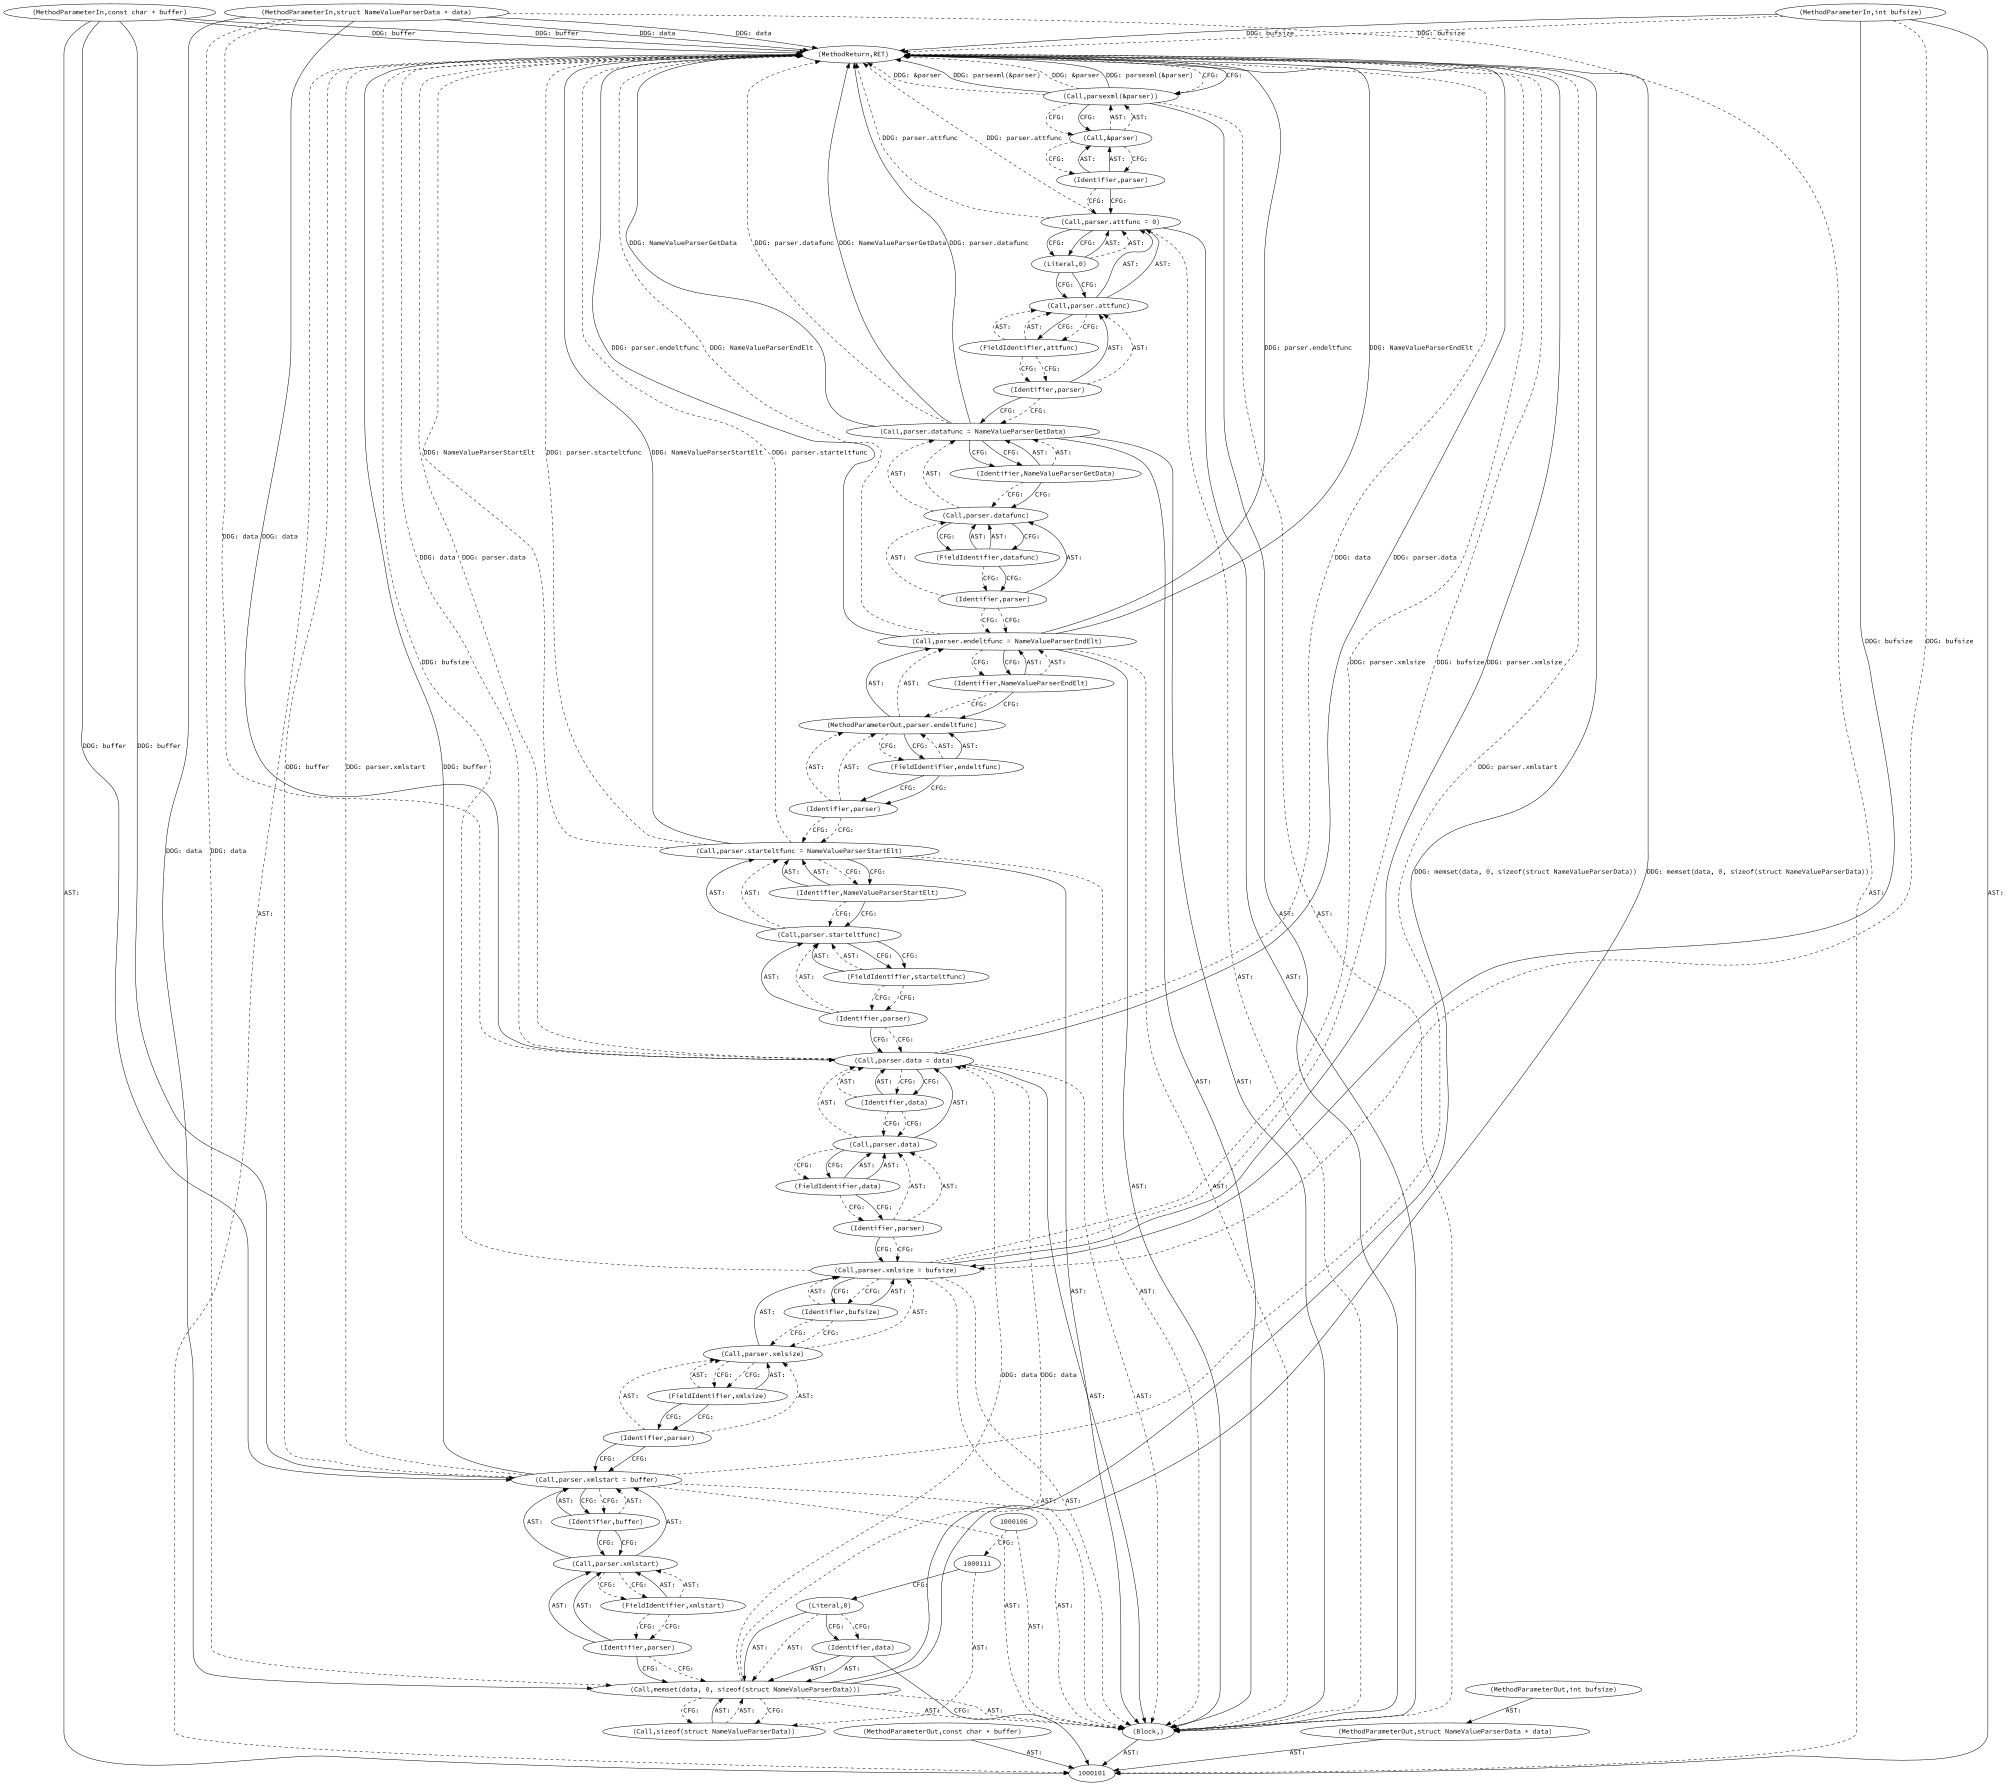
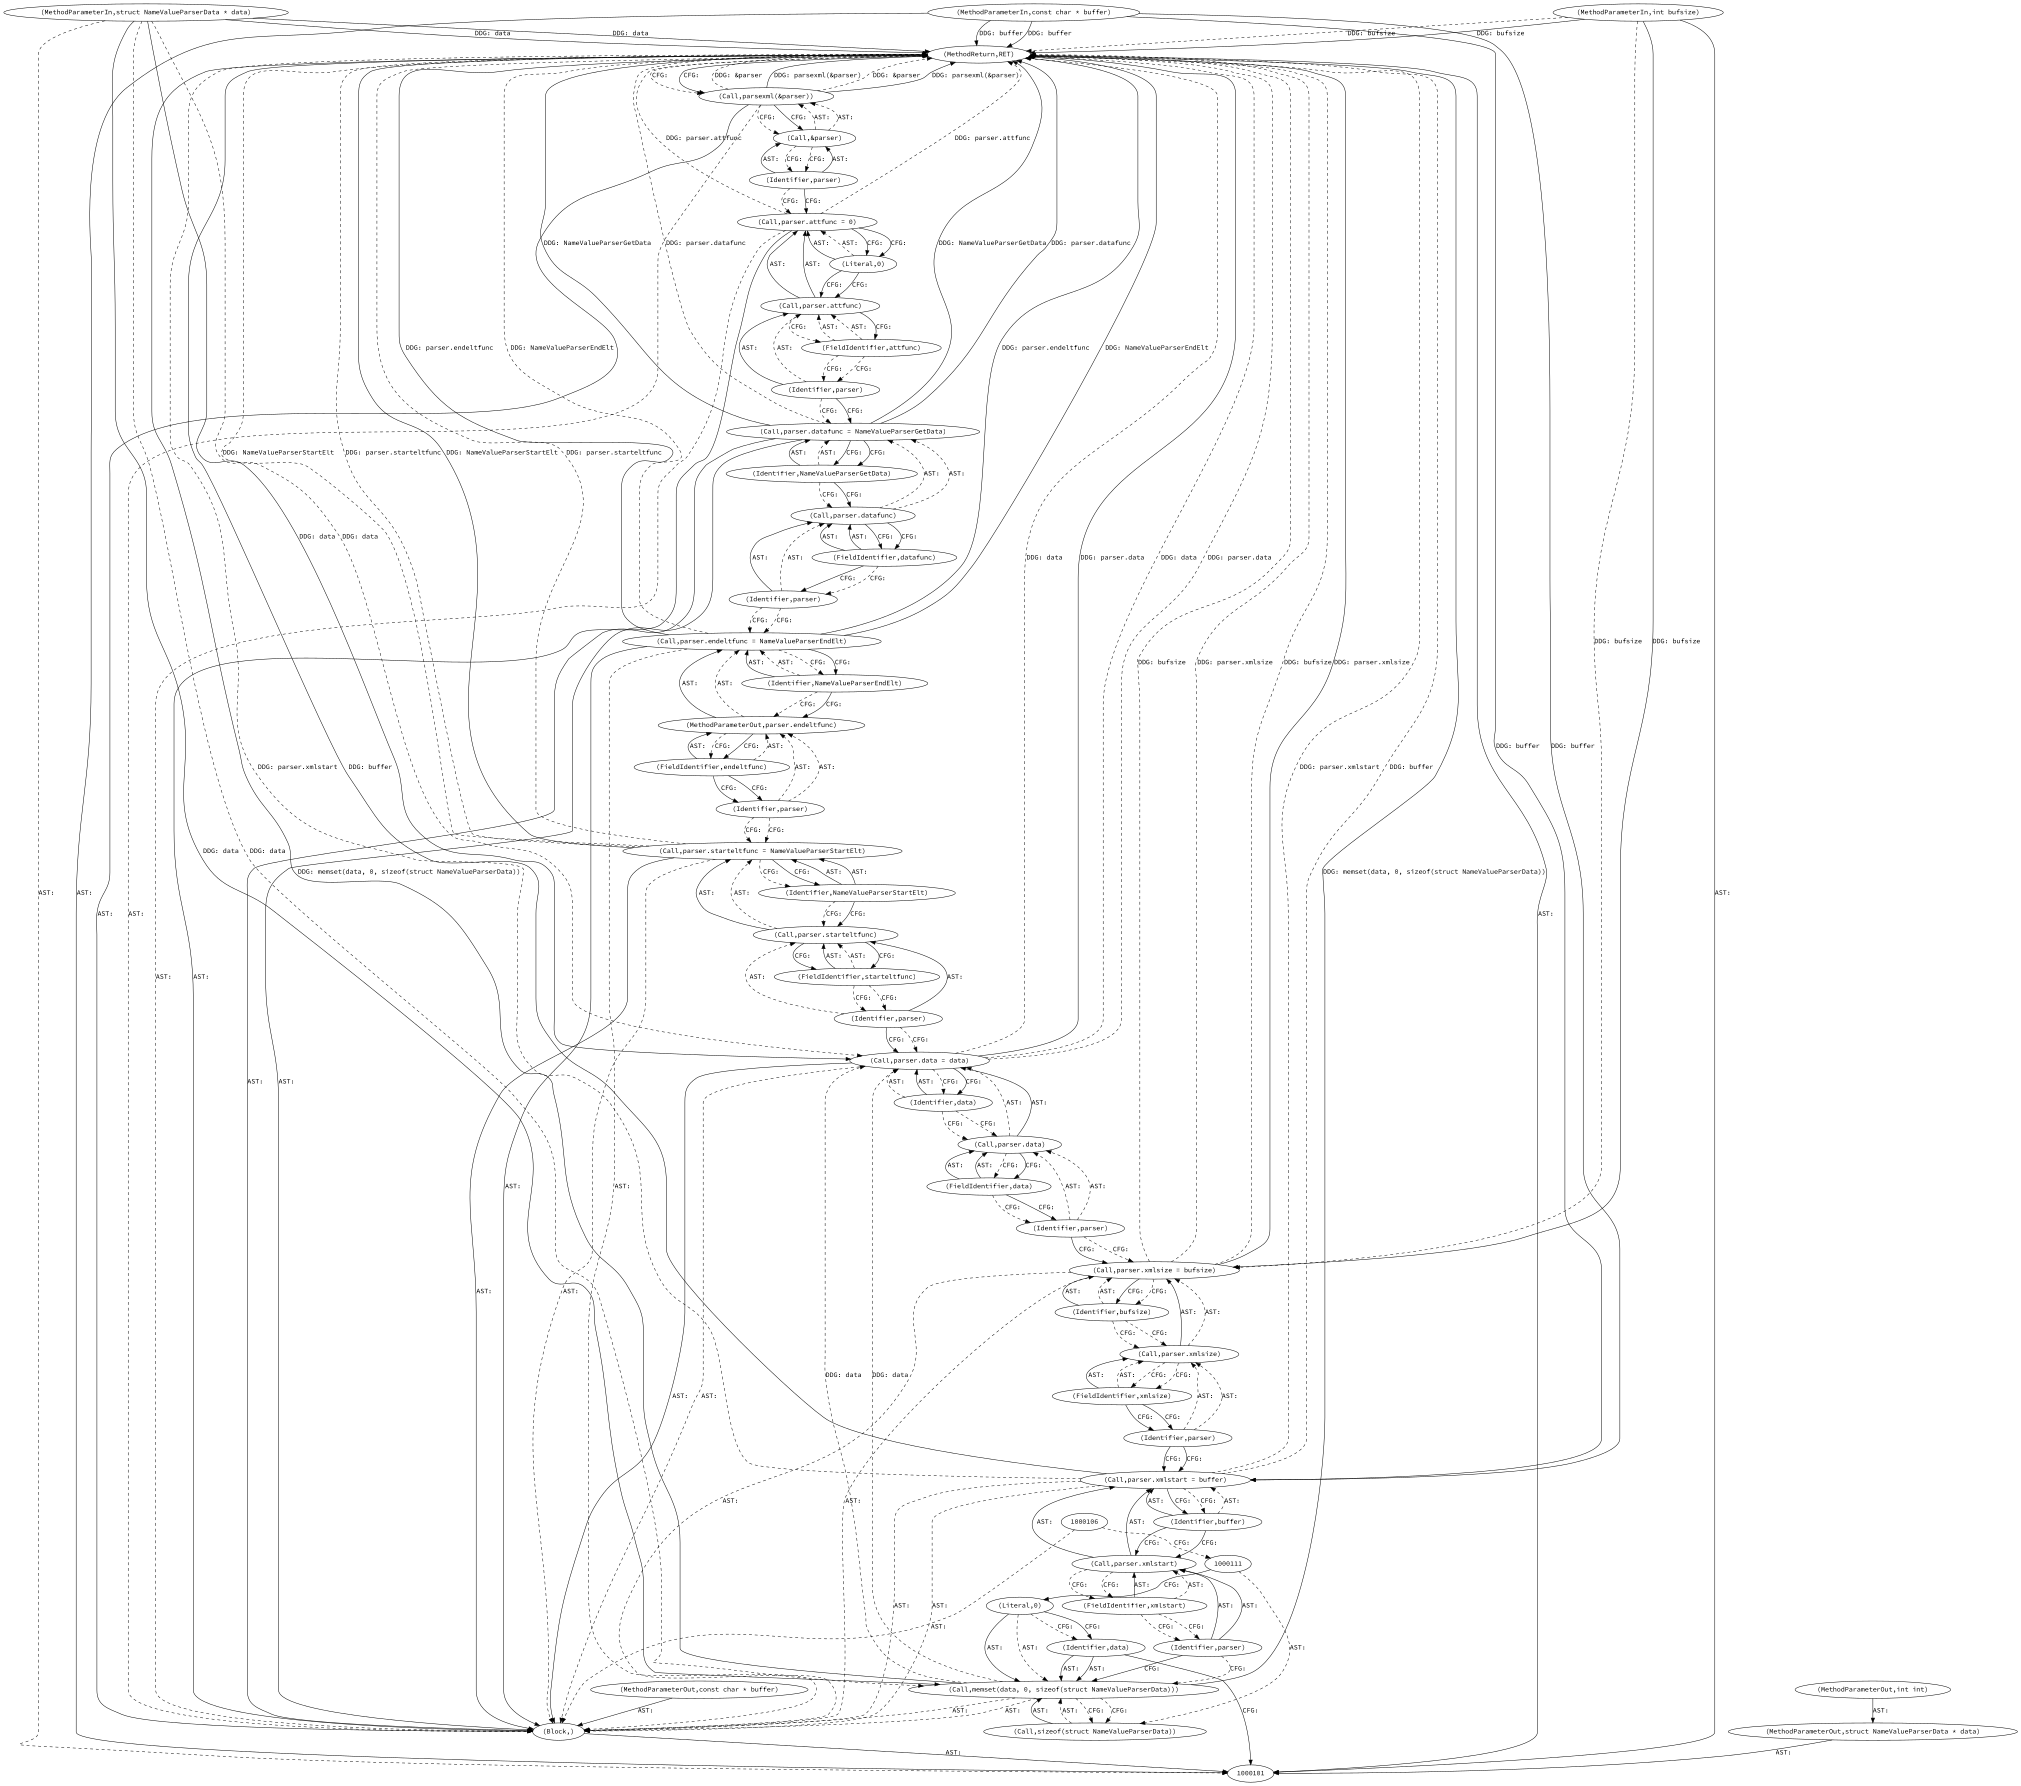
edge "(MethodReturn,RET)" -> "1000101": style dashed -> solid
node "(MethodParameterOut,int bufsize)": label "(MethodParameterOut,int bufsize)" -> "(MethodParameterOut,int int)"
edge "(MethodParameterOut,const char * buffer)" -> "1000101": now "(MethodParameterOut,const char * buffer)" -> "(Block,)"
